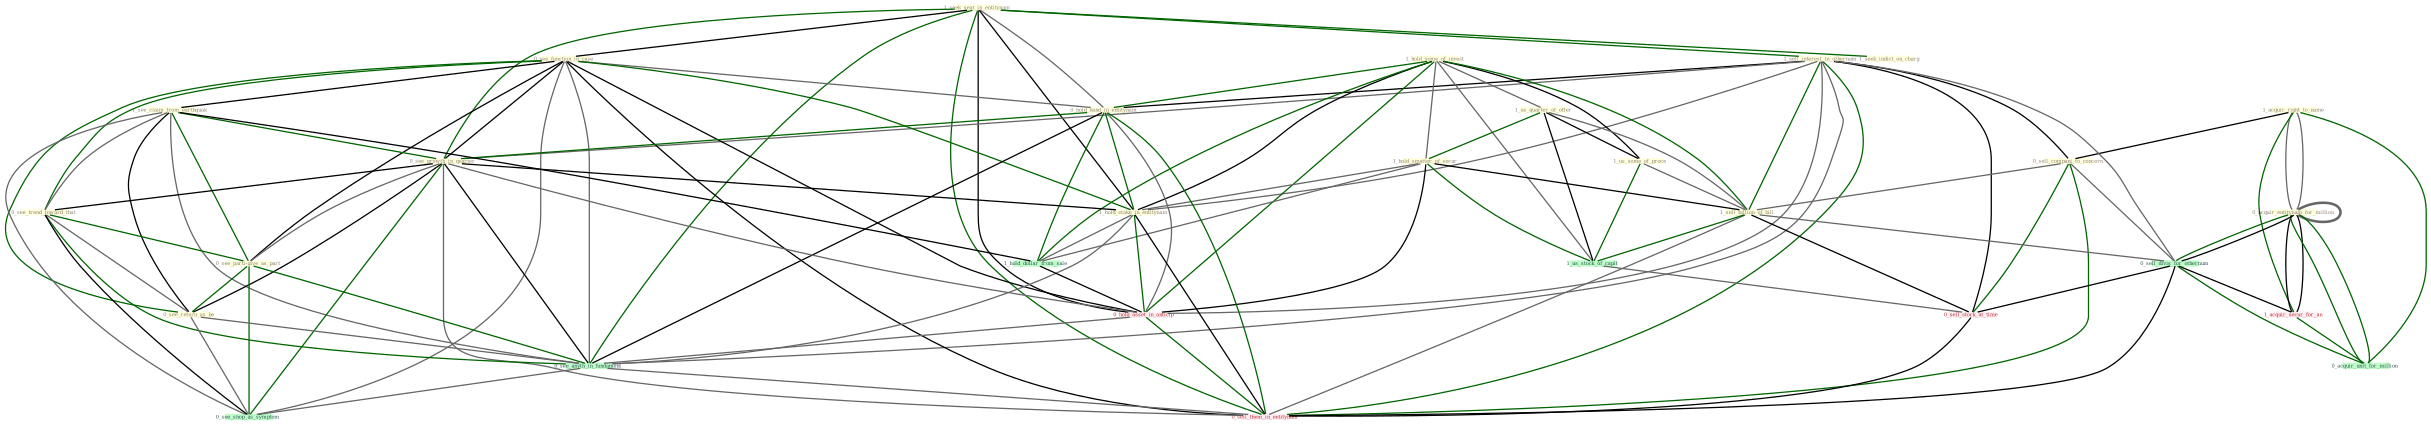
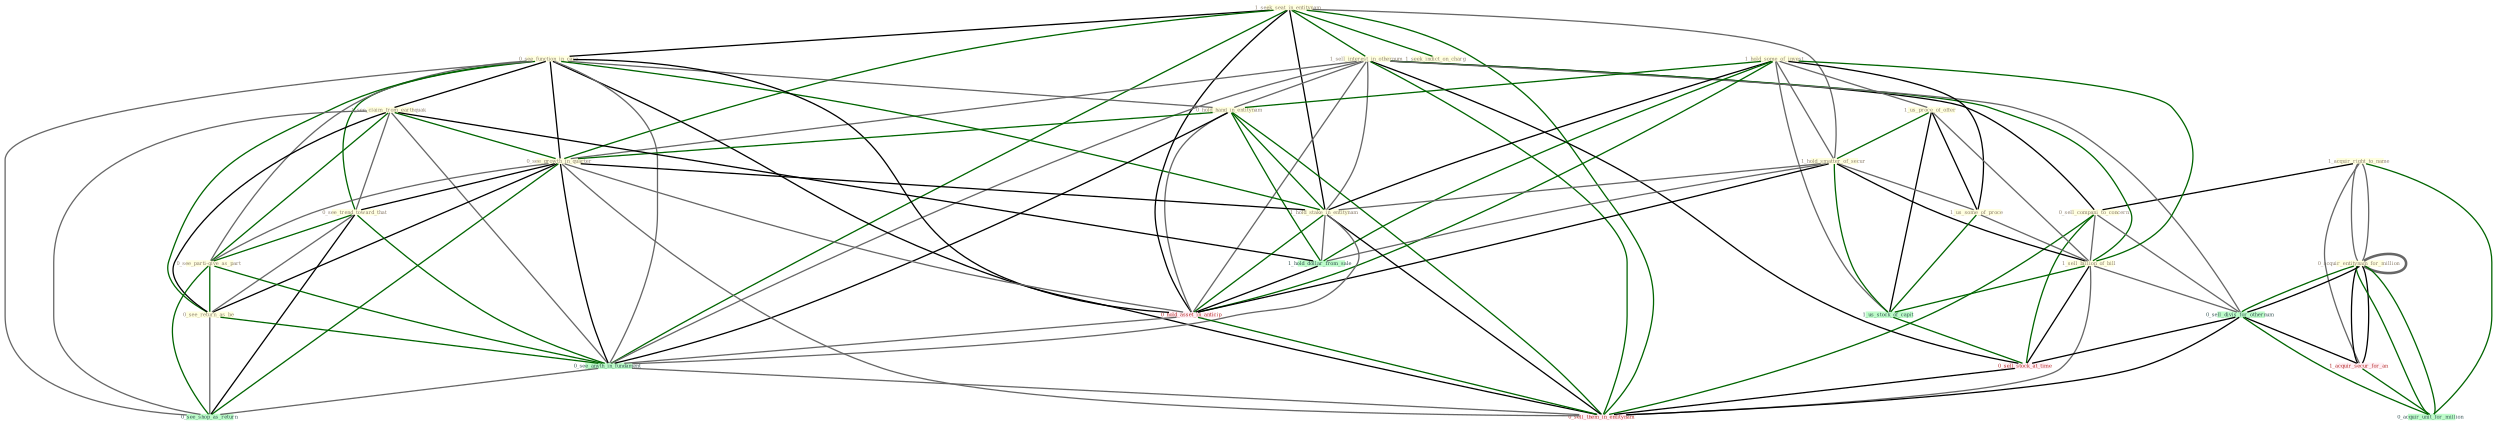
edge "1_seek_seat_in_entitynam" -- "0_hold_hand_in_entitynam": now "1_seek_seat_in_entitynam" -- "1_hold_smatter_of_secur"
edge "1_sell_interest_in_othernum" -- "0_hold_hand_in_entitynam": color black -> gray40
node "1_us_quarter_of_offer": label "1_us_quarter_of_offer" -> "1_us_proce_of_offer"
edge "0_see_function_in_case" -- "0_see_parti-give_as_part": color black -> gray40
edge "1_hold_smatter_of_secur" -- "1_us_some_of_proce": added
edge "1_acquir_right_to_name" -- "1_acquir_secur_for_an": color darkgreen -> gray40
edge "1_us_stock_of_capit" -- "0_sell_stock_at_time": color gray40 -> darkgreen
edge "0_see_return_as_be" -- "0_see_anyth_in_fundament": color gray40 -> darkgreen
node "0_see_shop_as_symptom": label "0_see_shop_as_symptom" -> "0_see_shop_as_return"
